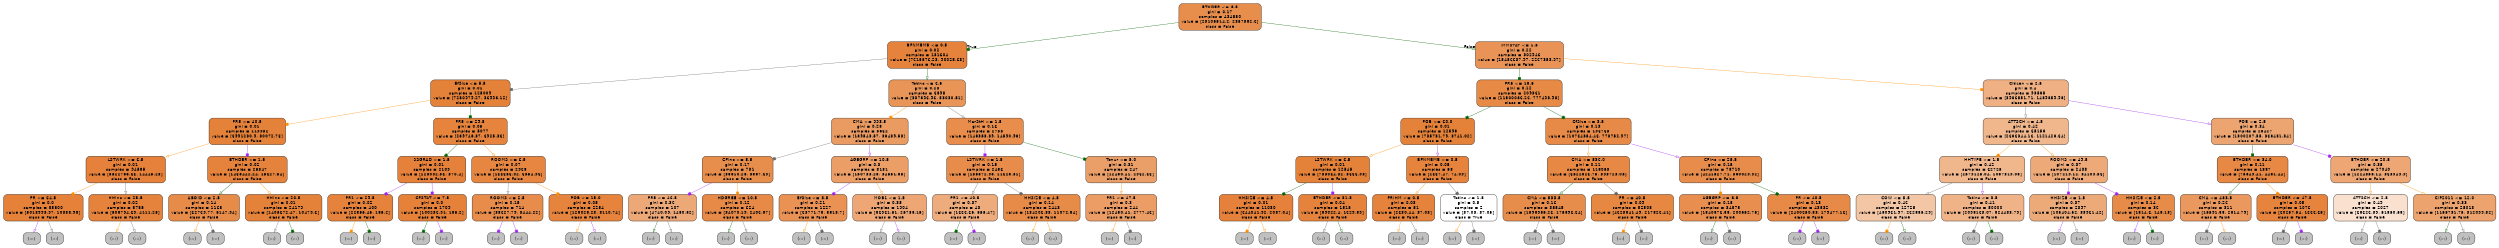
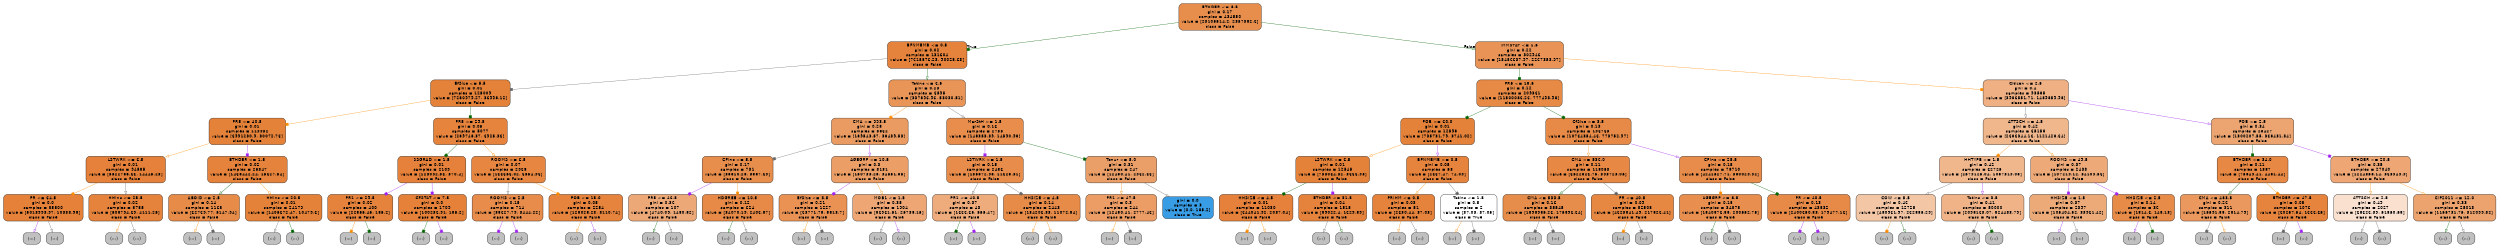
node "gini = 0.0 samples = 3 value = [0.0, 185.2] class = True": added
